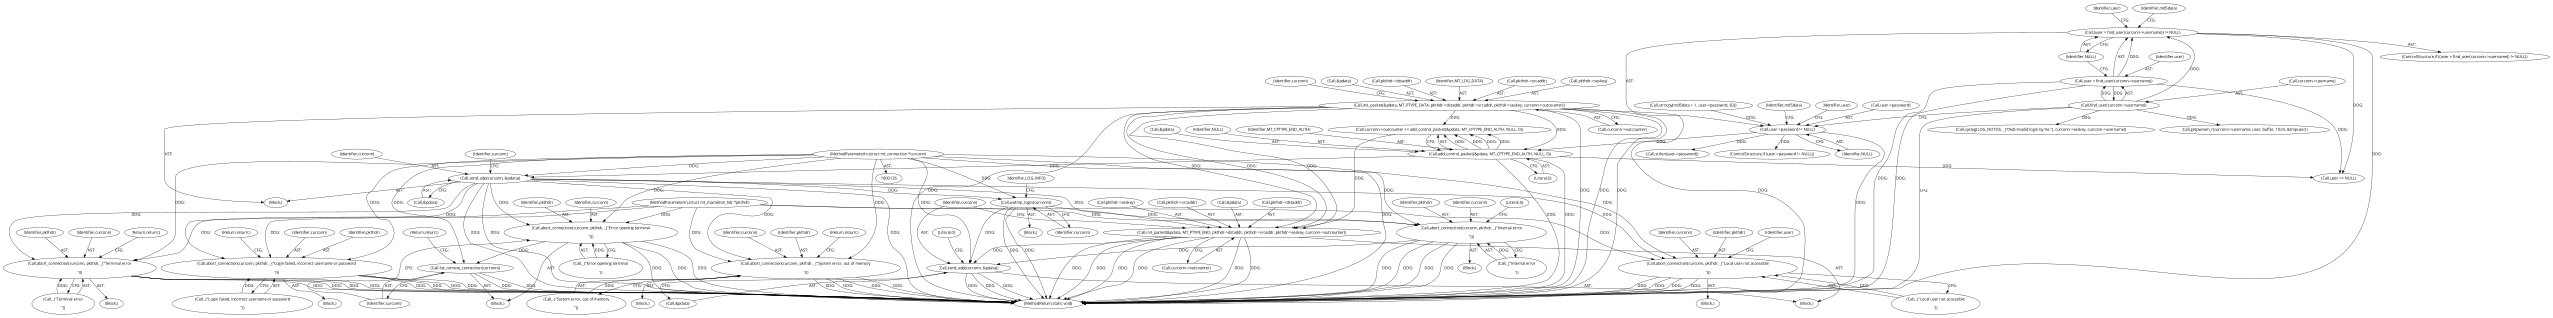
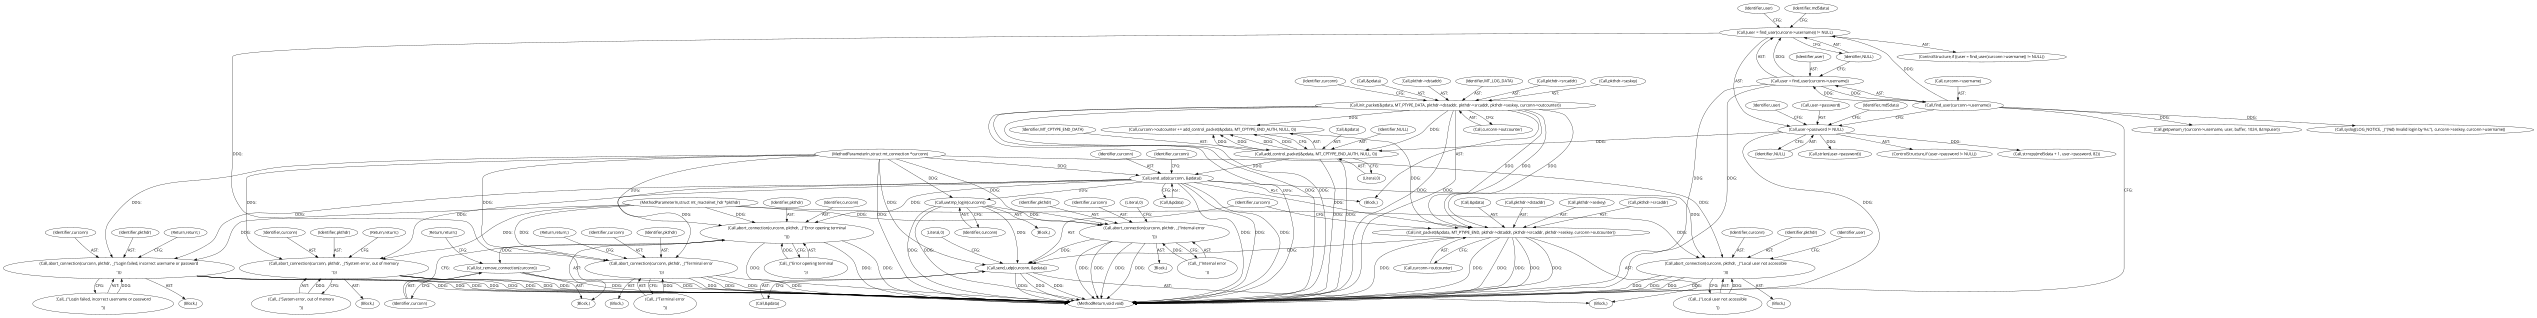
edge "(Call,strncpy(md5data + 1, user->password, 82))" -> "(Call,user->password != NULL)": reversed
node "(Identifier,MT_CPTYPE_END_AUTH)": label "(Identifier,MT_CPTYPE_END_AUTH)" -> "(Identifier,MT_CPTYPE_END_DATA)"
edge "(Call,user->password != NULL)" -> "(ControlStructure,if (user->password != NULL))": label "DDG: " -> "AST: "
edge "(MethodParameterIn,struct mt_connection *curconn)" -> "(Call,list_remove_connection(curconn))": removed, label "DDG:"
node "1000126": removed
node "(Identifier,LOG_INFO)": removed
node "(Call,user == NULL)": removed
node "(MethodReturn,static void)": label "(MethodReturn,static void)" -> "(MethodReturn,void void)"
